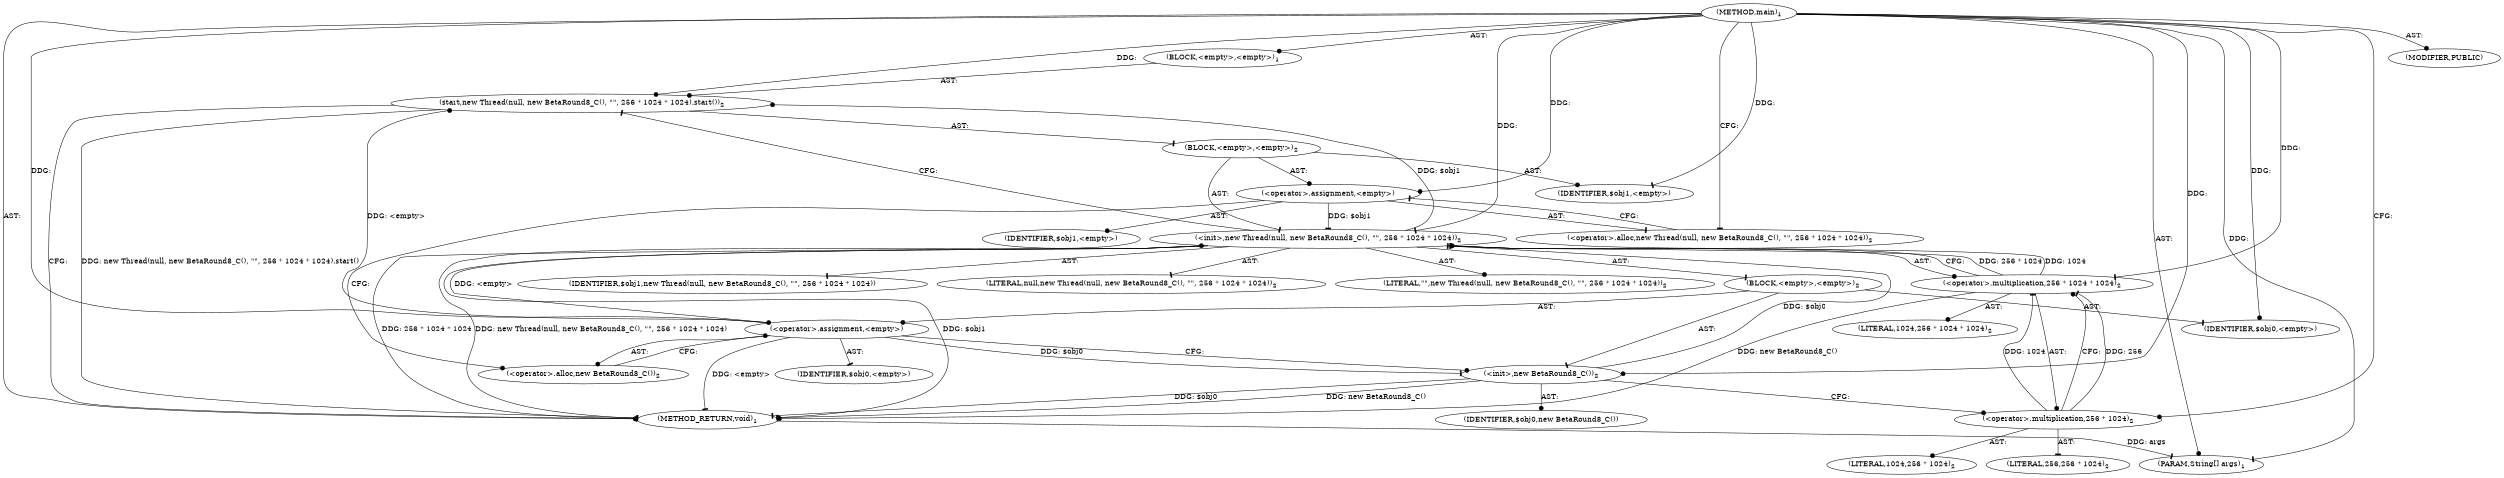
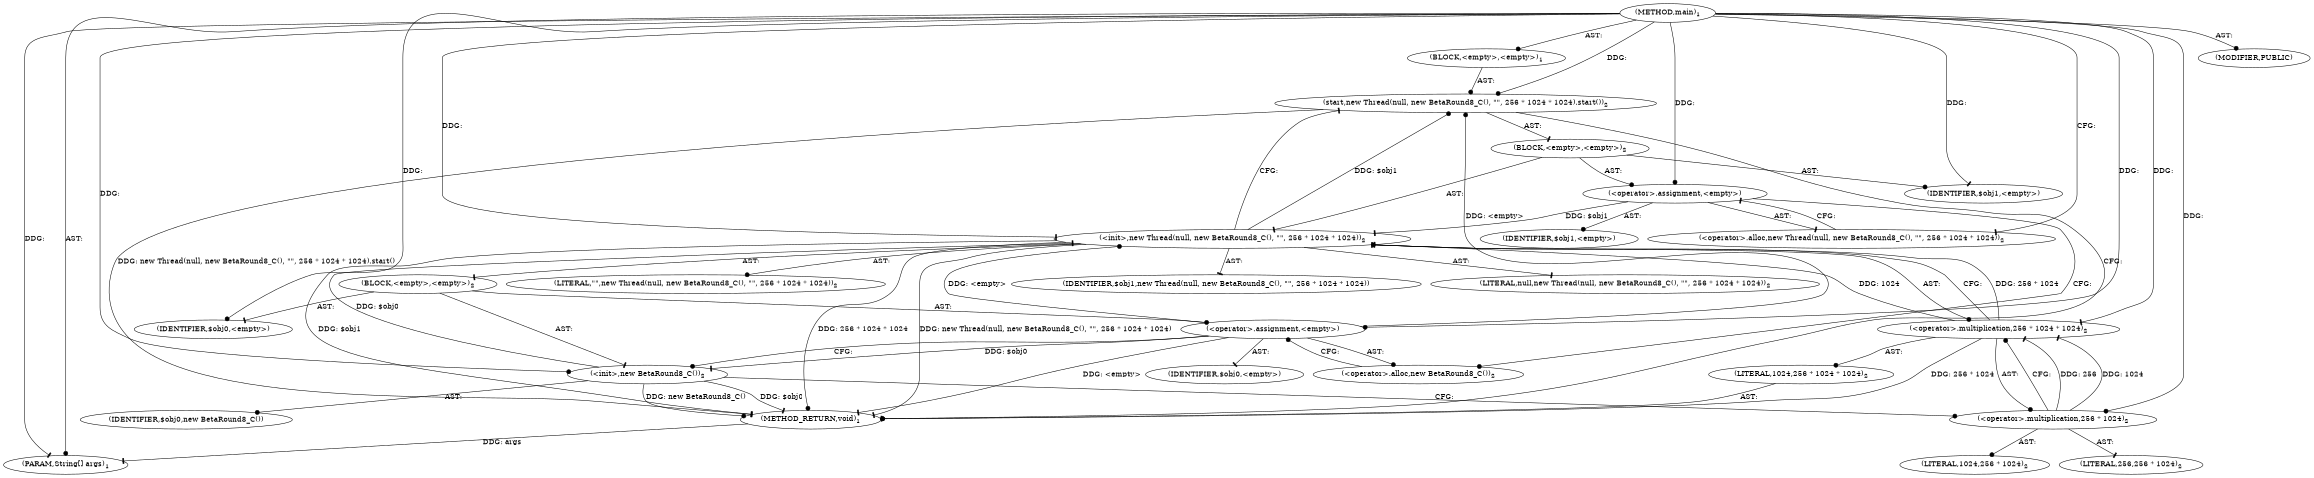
edge "(METHOD,main)" -> "(METHOD_RETURN,void)": now "(LITERAL,1024,256 * 1024 * 1024)" -> "(METHOD_RETURN,void)"
edge "(METHOD,main)" -> "(<operator>.multiplication,256 * 1024)": label "CFG: " -> "DDG: "
edge "(<operator>.multiplication,256 * 1024 * 1024)" -> "(METHOD_RETURN,void)": label "DDG: new BetaRound8_C()" -> "DDG: 256 * 1024"
